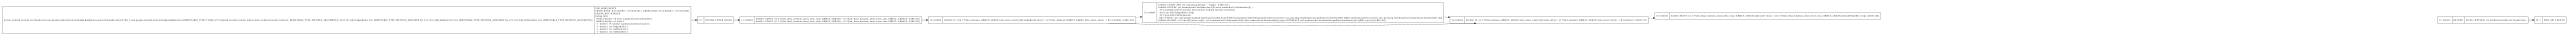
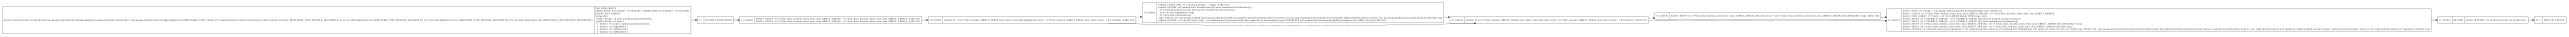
node "16: 0x0011": added
